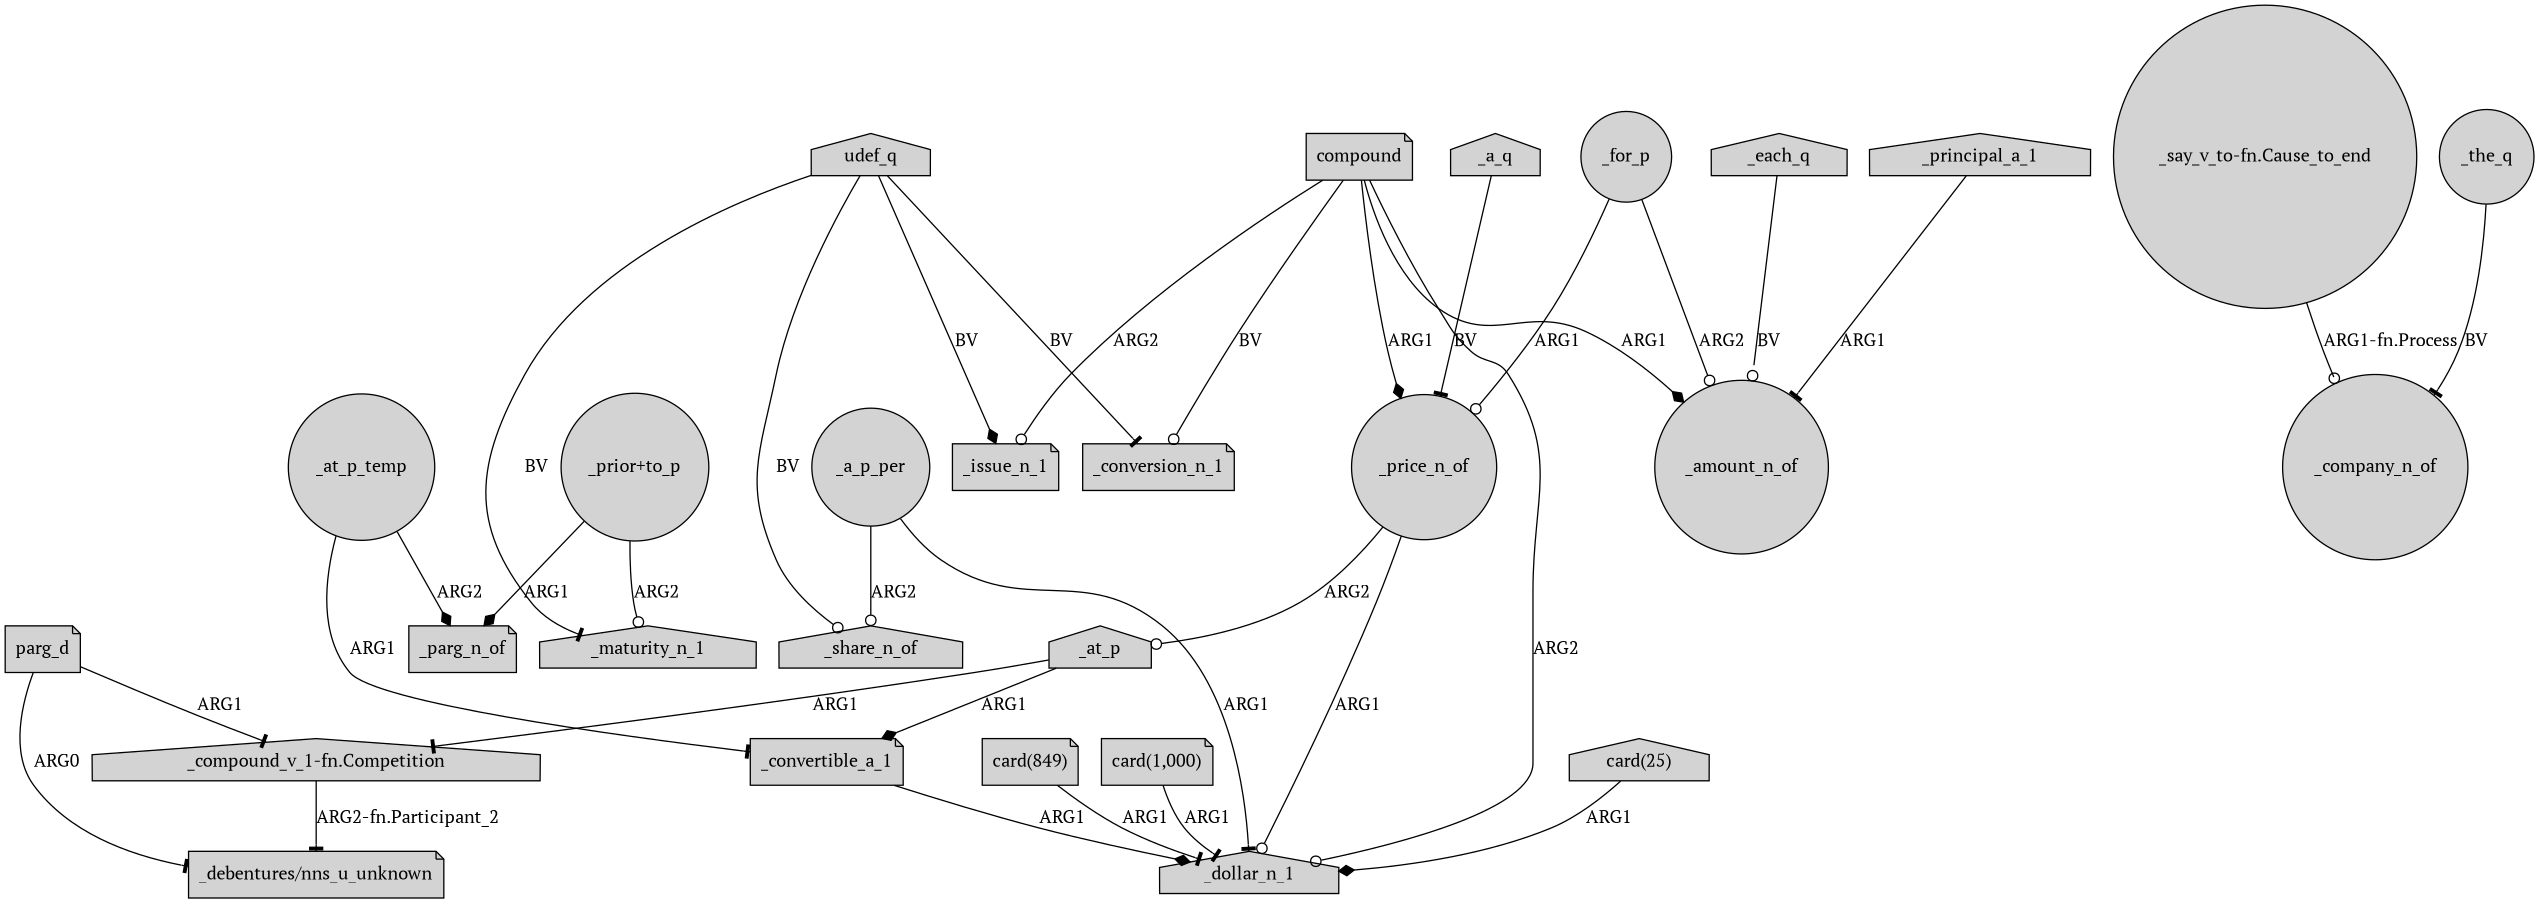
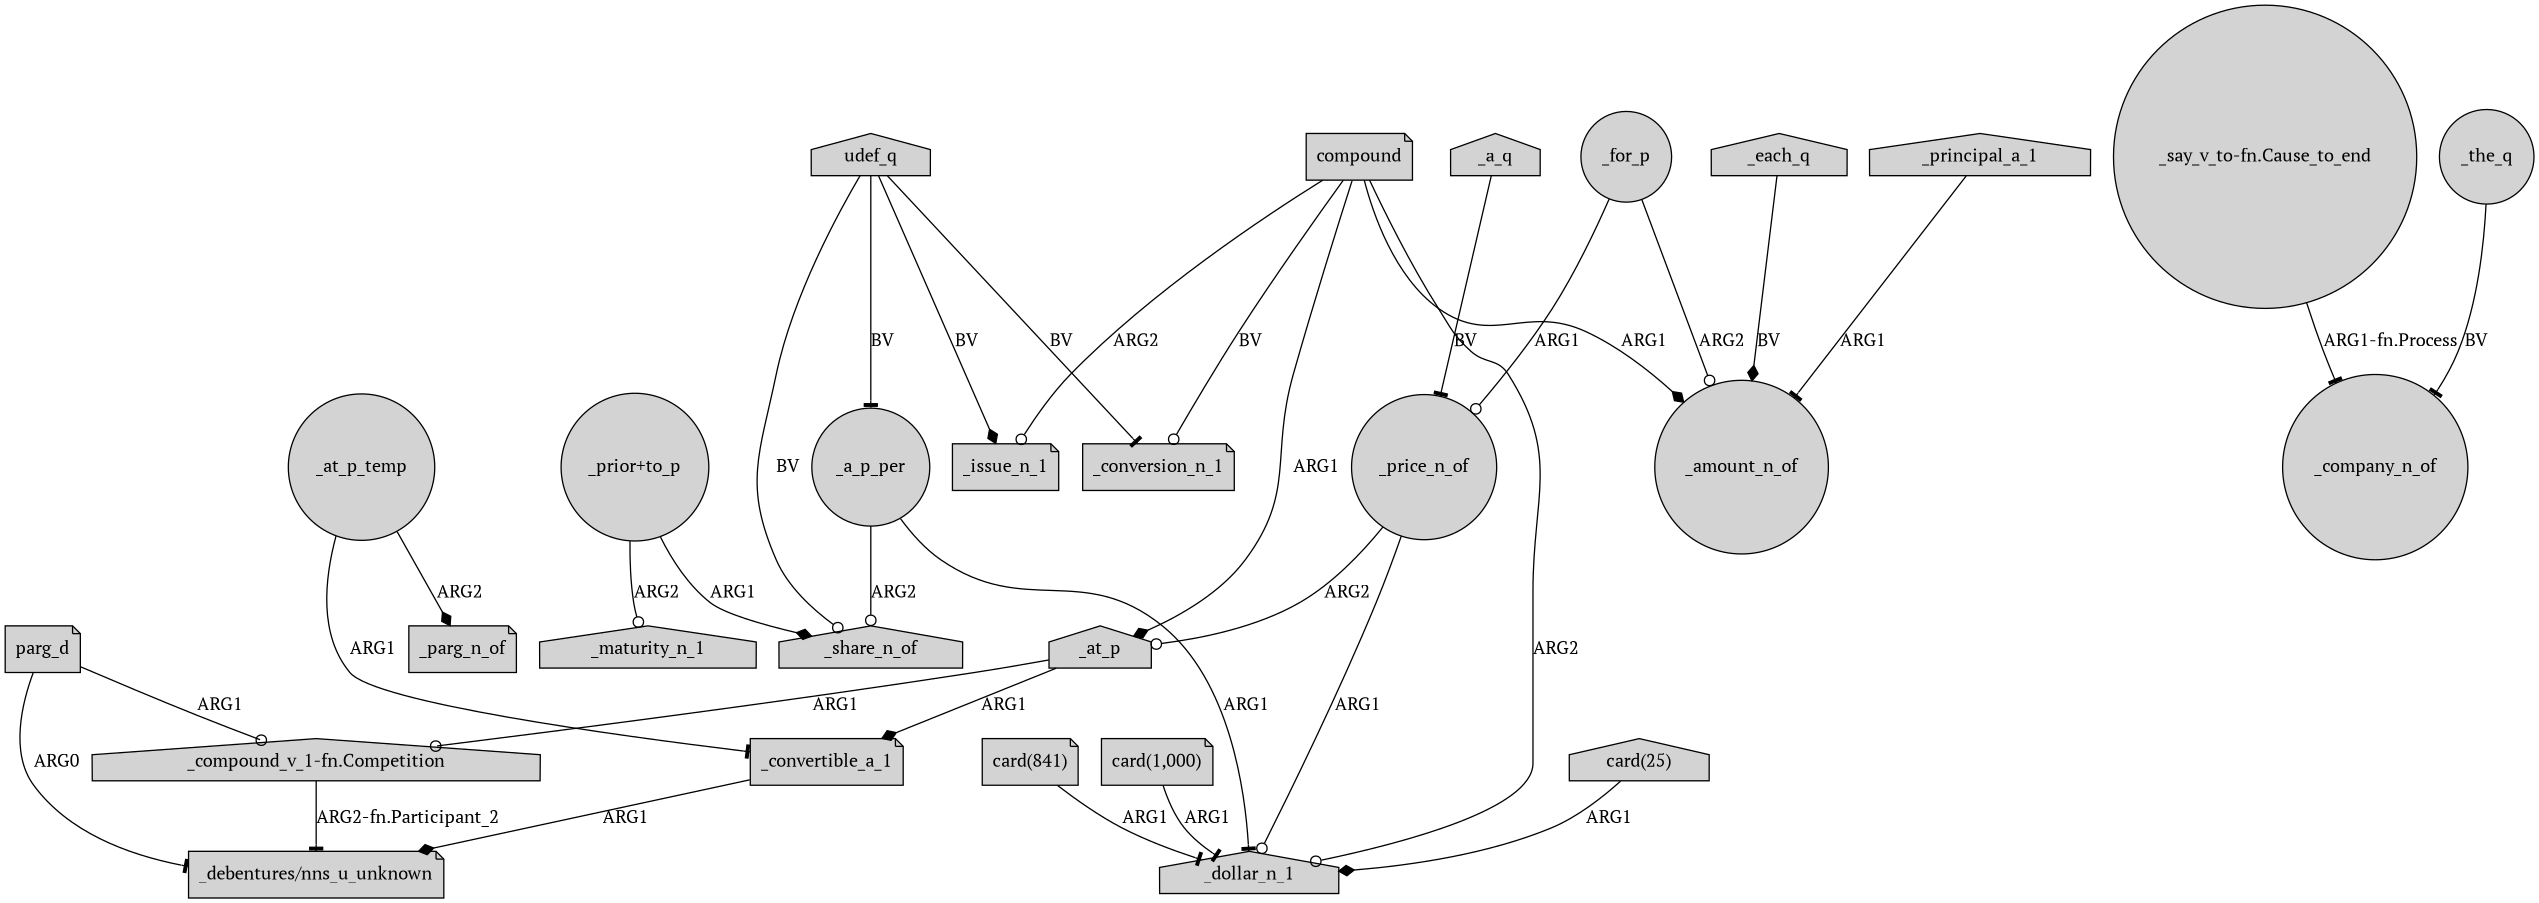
edge "_each_q" -> "_amount_n_of": arrowhead odot -> diamond
edge "compound" -> "_price_n_of": now "compound" -> "_at_p"
edge "_say_v_to-fn.Cause_to_end" -> "_company_n_of": arrowhead odot -> tee
edge "udef_q" -> "_maturity_n_1": now "udef_q" -> "_a_p_per"
edge "_prior+to_p" -> "_parg_n_of": now "_prior+to_p" -> "_share_n_of"
edge "parg_d" -> "_compound_v_1-fn.Competition": arrowhead tee -> odot
edge "_at_p" -> "_compound_v_1-fn.Competition": arrowhead tee -> odot
node "card(849)": label "card(849)" -> "card(841)"
edge "_convertible_a_1" -> "_dollar_n_1": now "_convertible_a_1" -> "_debentures/nns_u_unknown"
